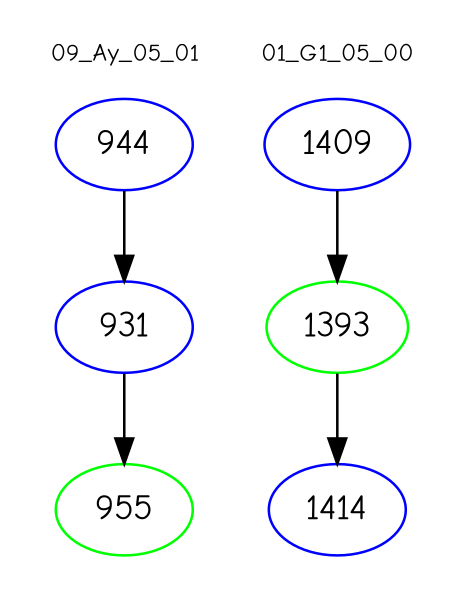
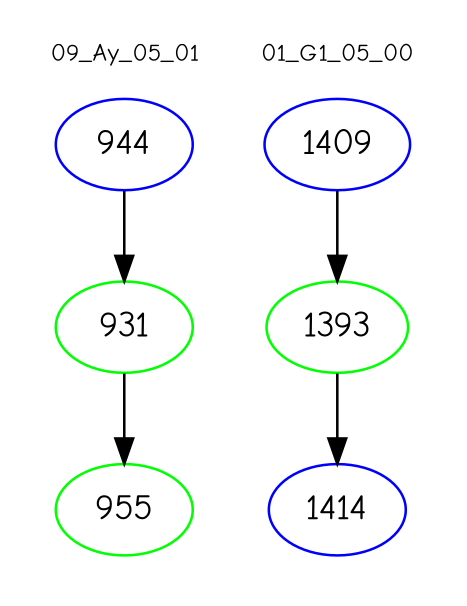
node "931": color blue -> green
